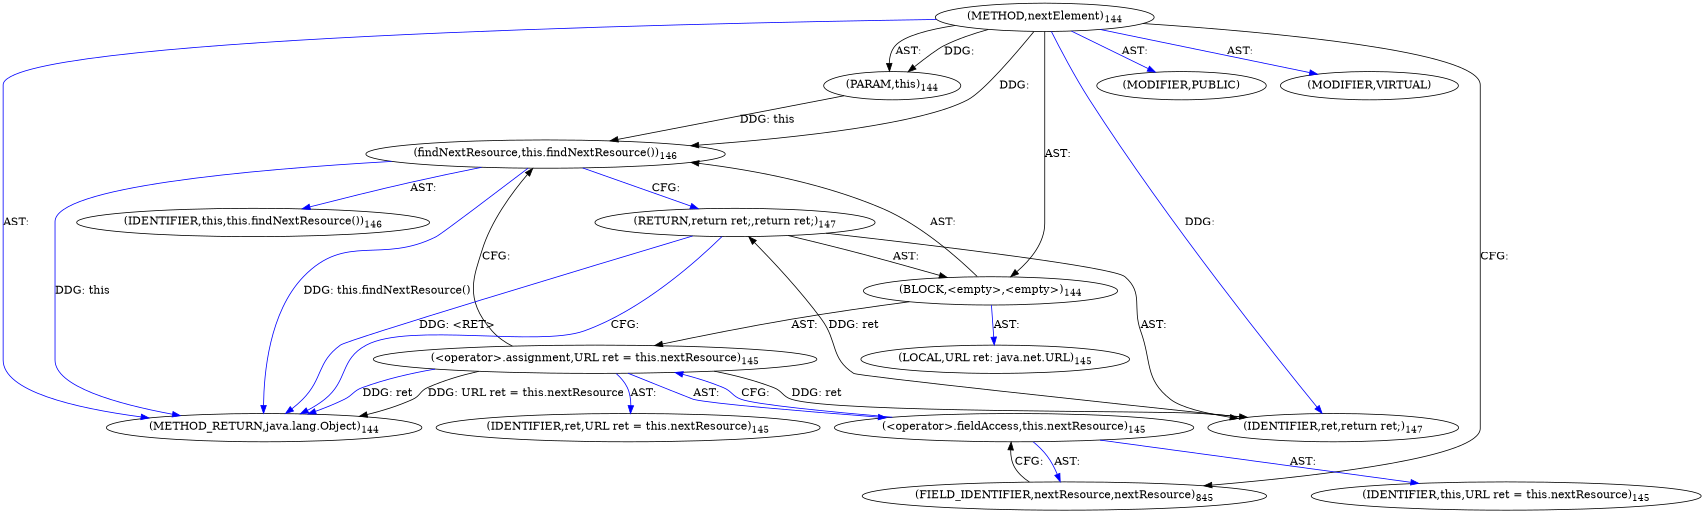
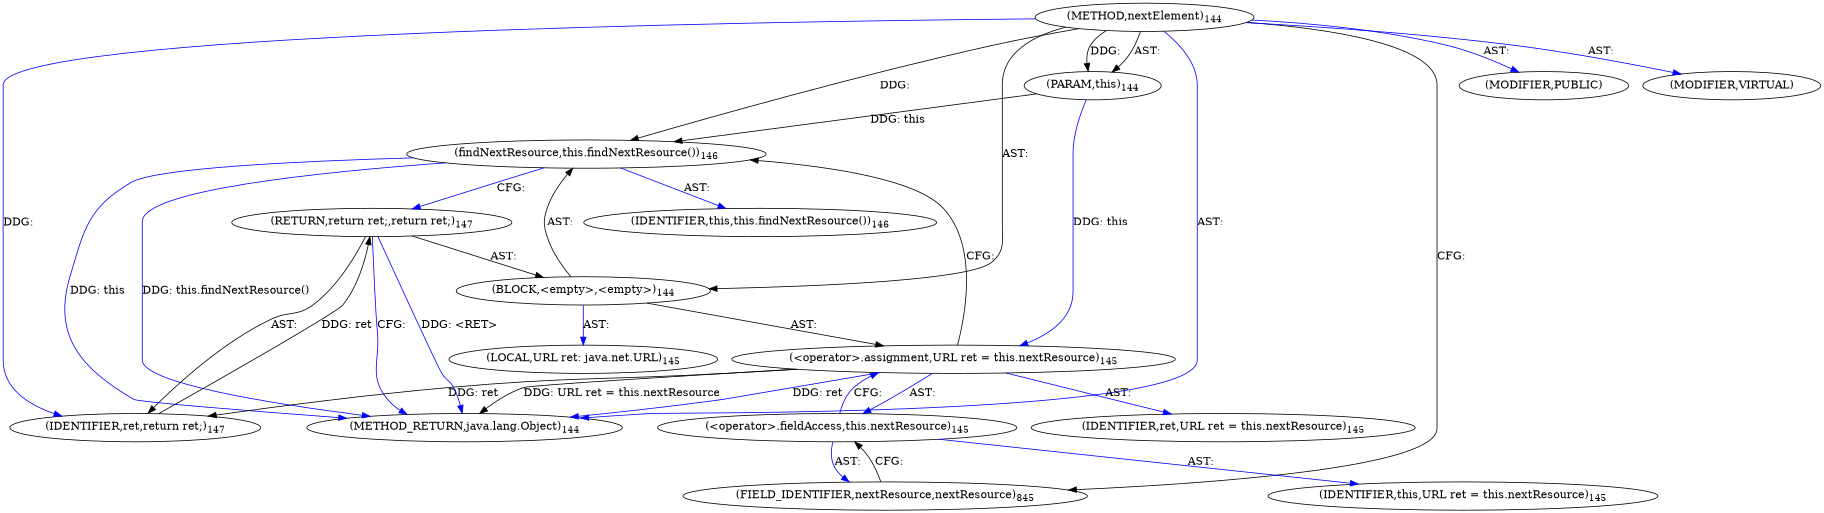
edge "(PARAM,this)" -> "(<operator>.assignment,URL ret = this.nextResource)": added, label "DDG: this"
